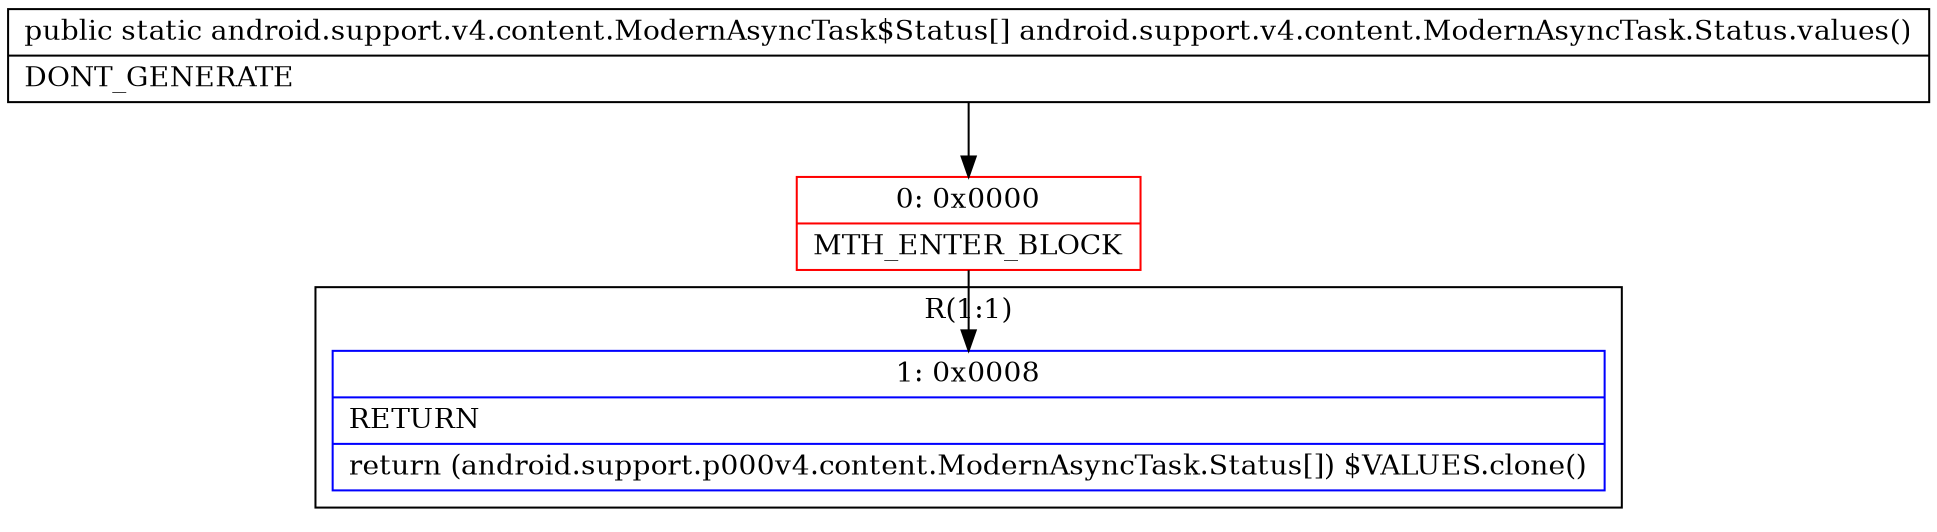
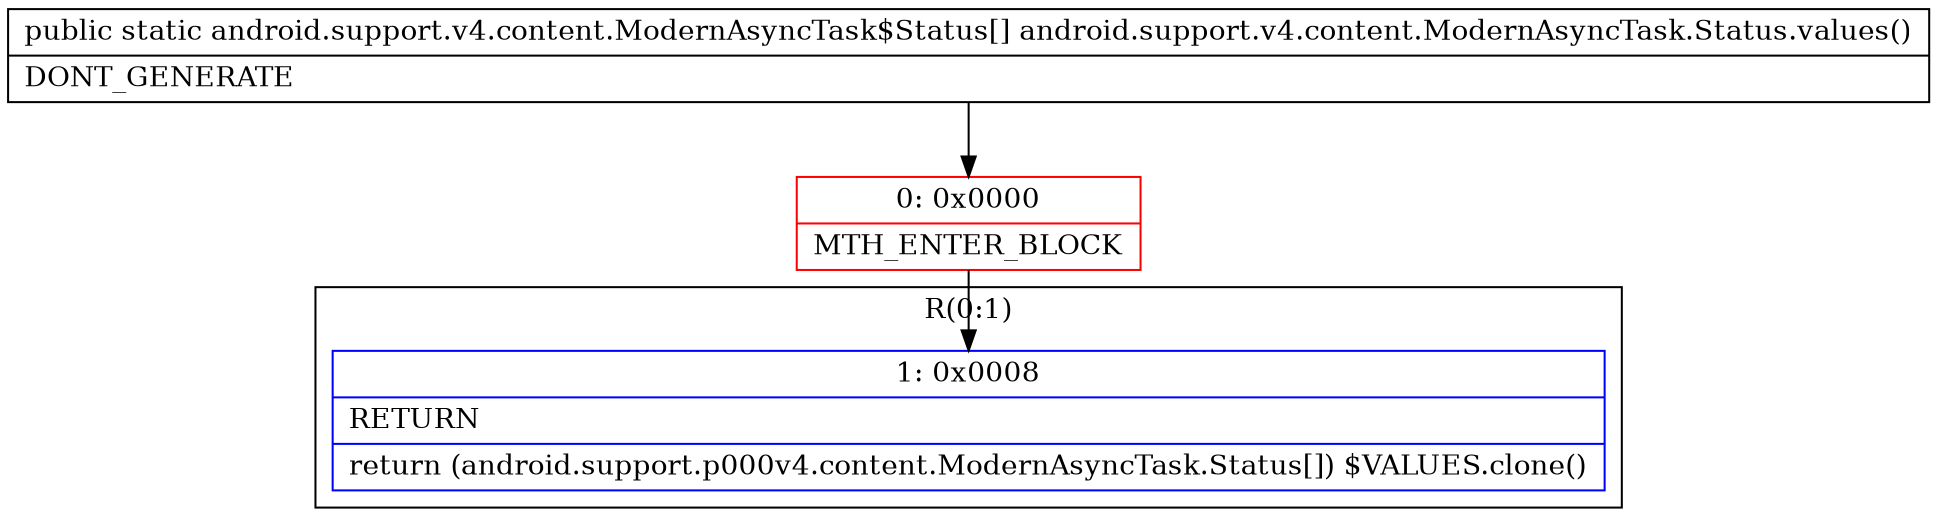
cluster "R(1:1)": label "R(1:1)" -> "R(0:1)"
